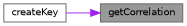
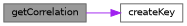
edge "createKey" -> "getCorrelation": reversed
